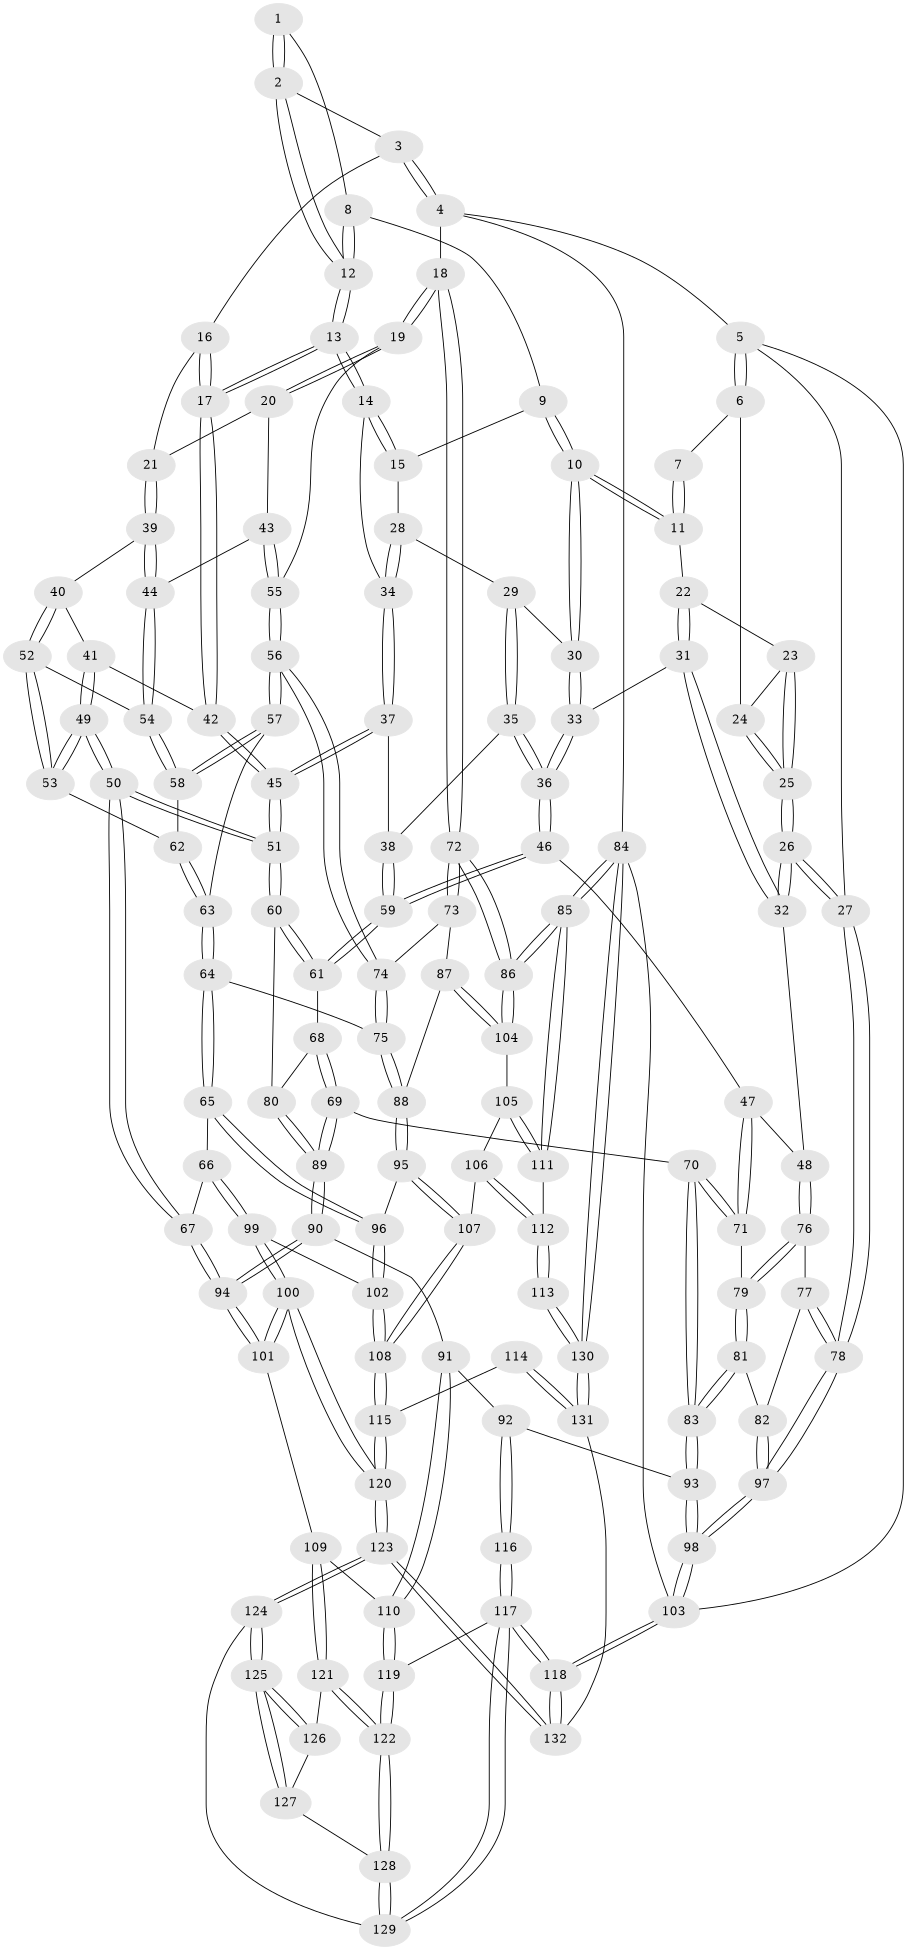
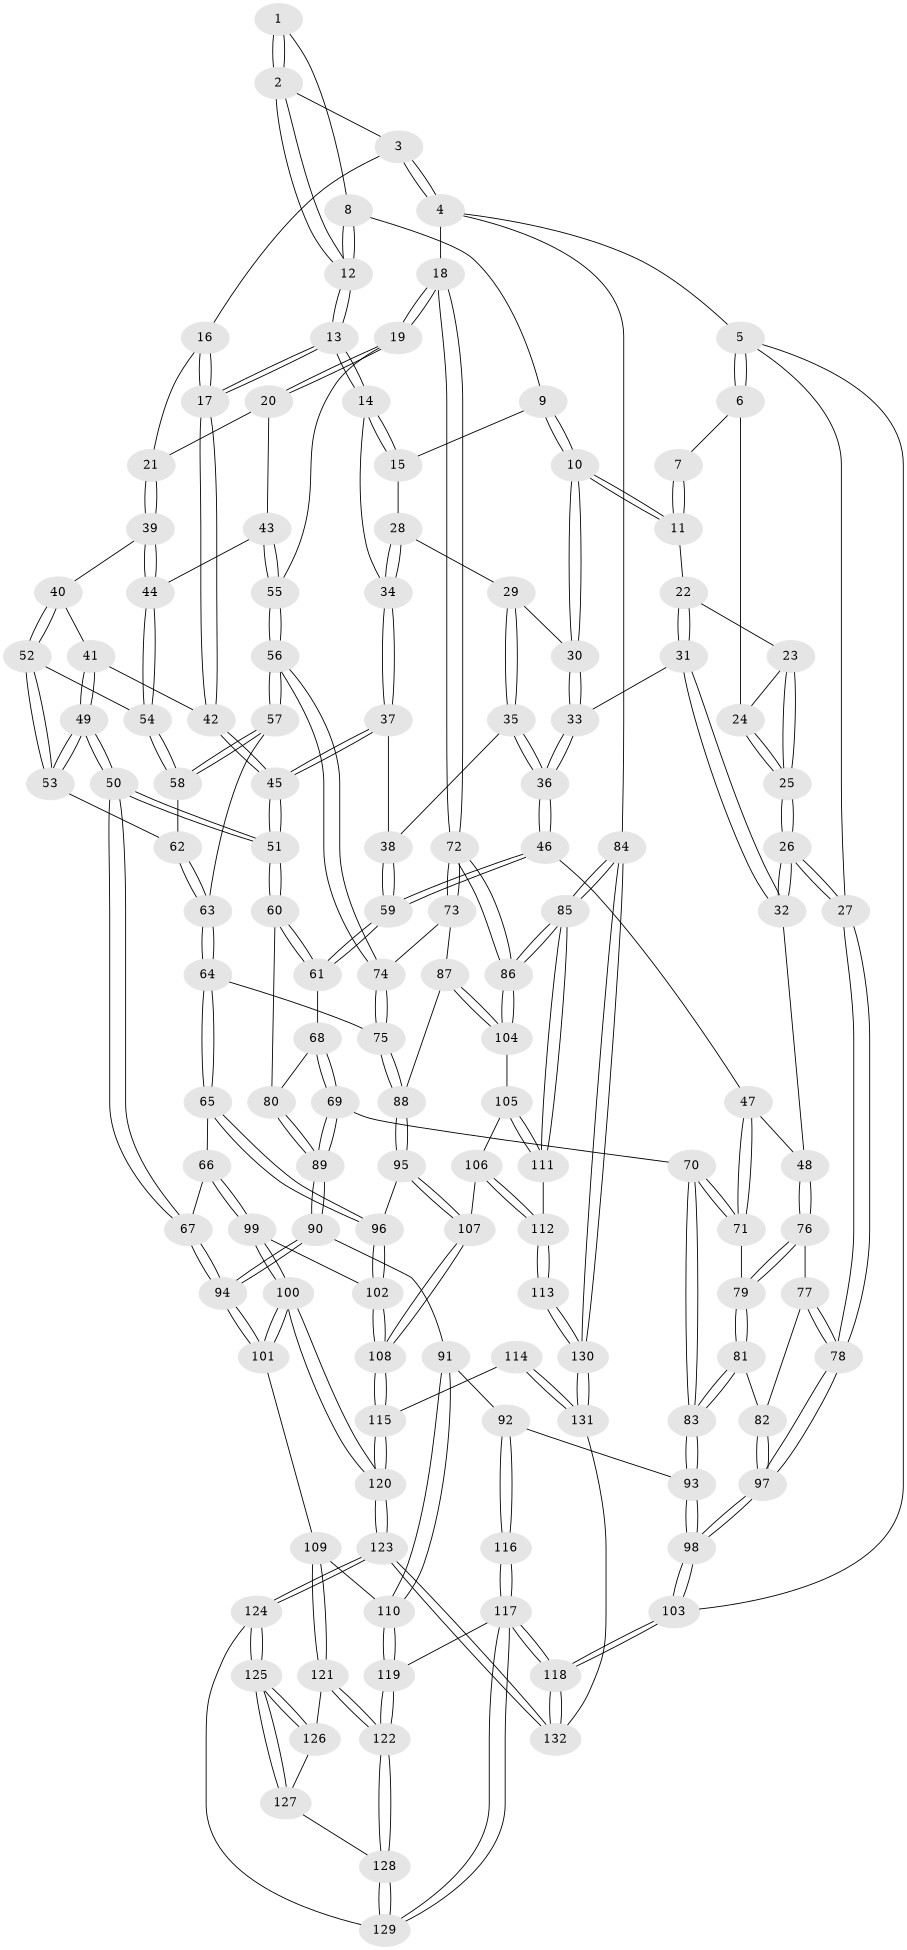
edge "84" -- "103": removed
